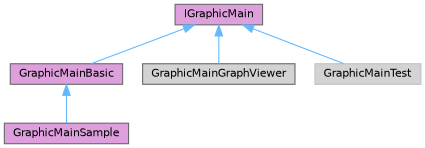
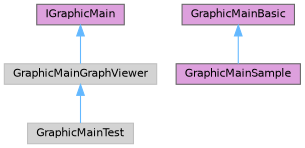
edge "GraphicMainBasic" -> "IGraphicMain": removed
edge "GraphicMainTest" -> "IGraphicMain": now "GraphicMainTest" -> "GraphicMainGraphViewer"
node "GraphicMainGraphViewer": color gray40 -> grey75
